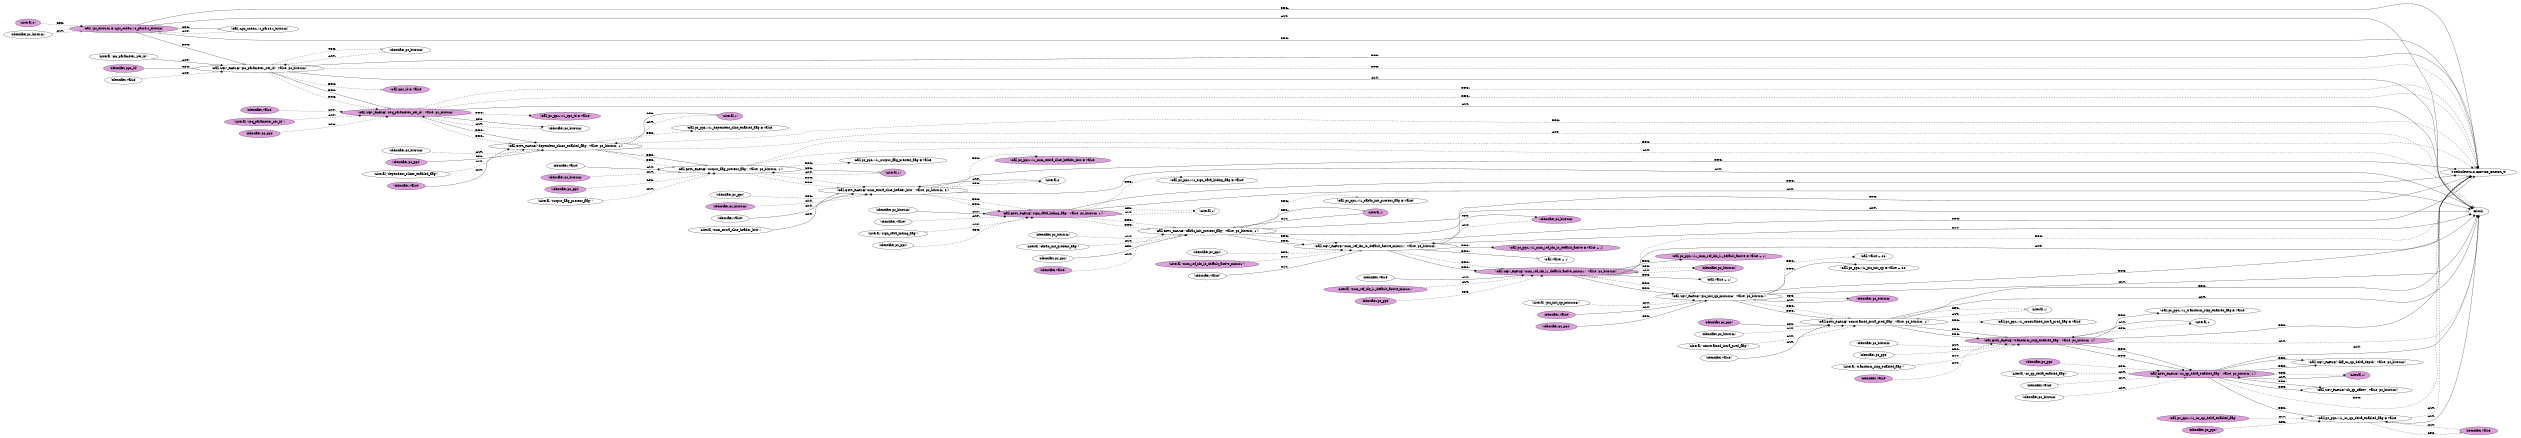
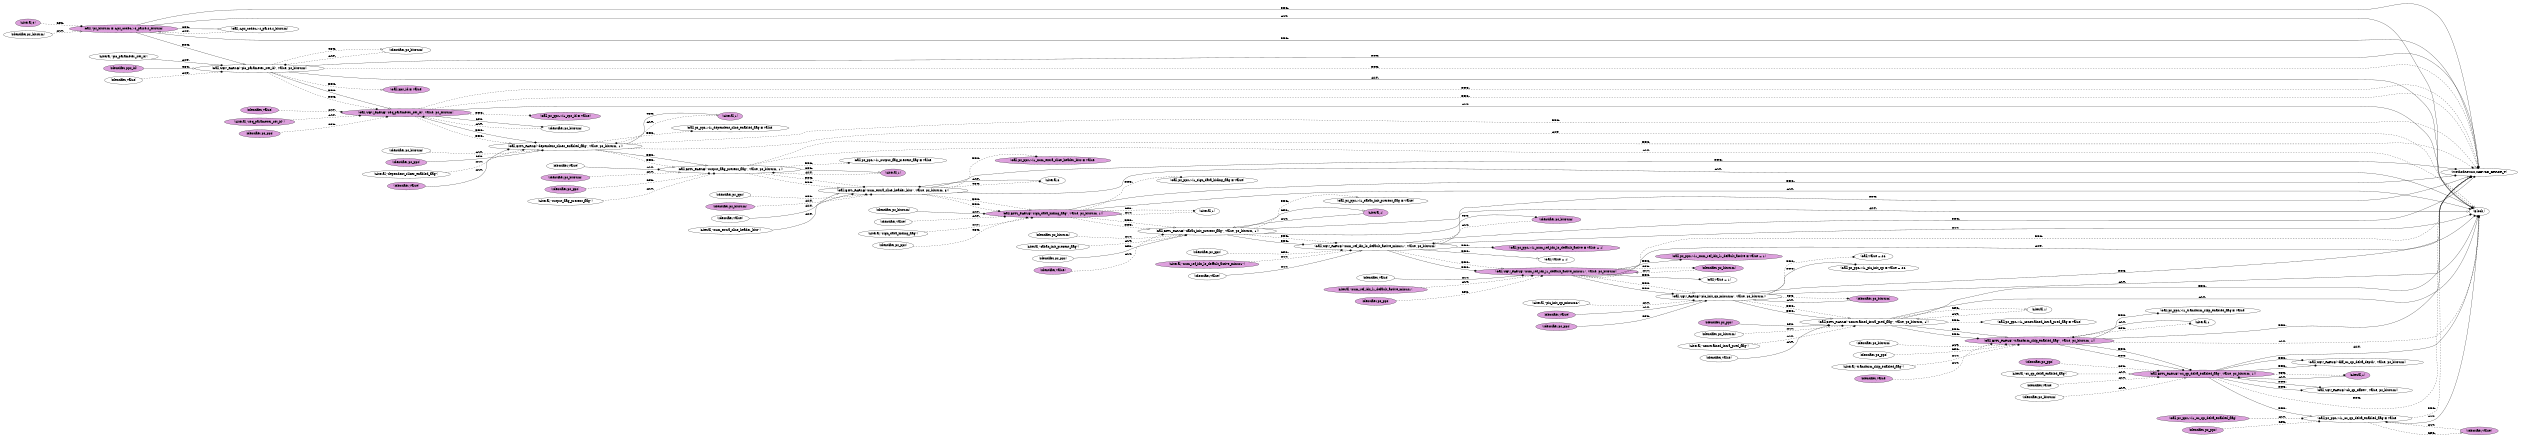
edge "(Call,ps_pps->i1_cu_qp_delta_enabled_flag = value)" -> "(MethodReturn,IHEVCD_ERROR_T)": label "AST: " -> "DDG: "
